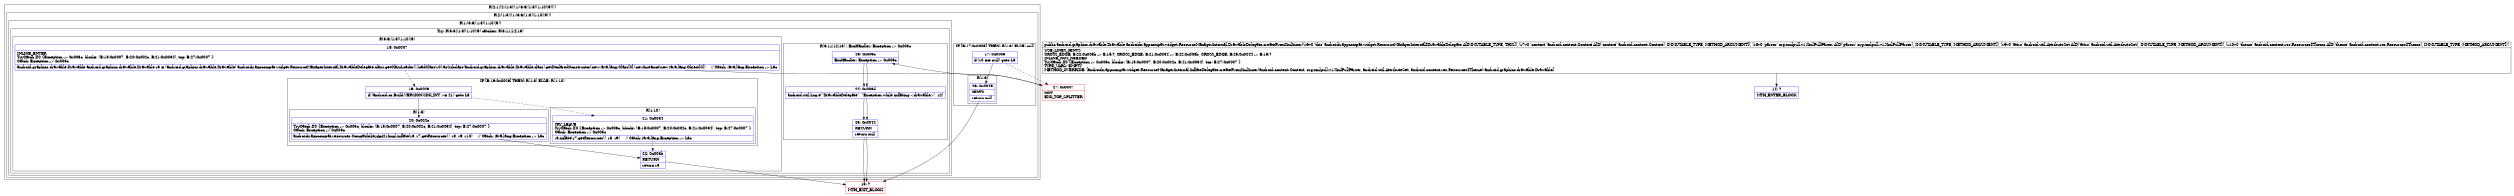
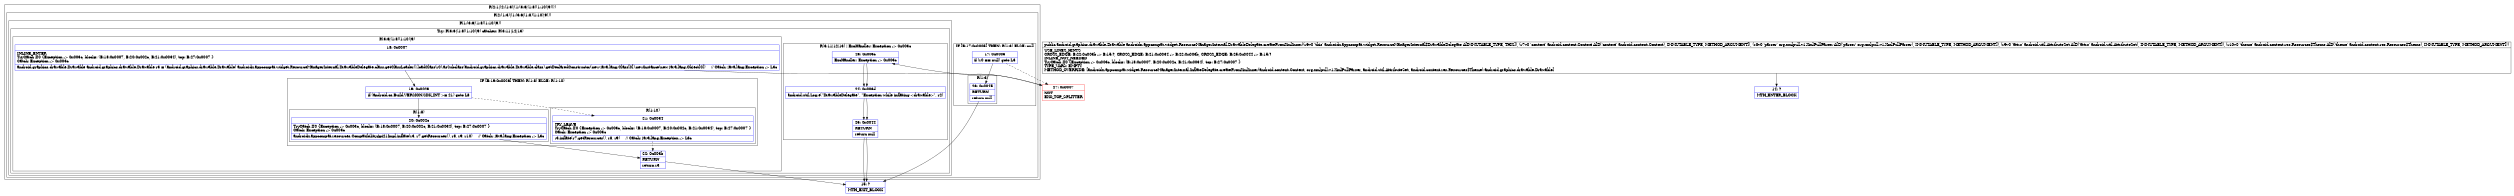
edge "18: 0x0007" -> "19: 0x002a": style dashed -> solid
node "26: 0x0045": text "HINTS" -> "RETURN"
node "15: ?": color red -> blue
